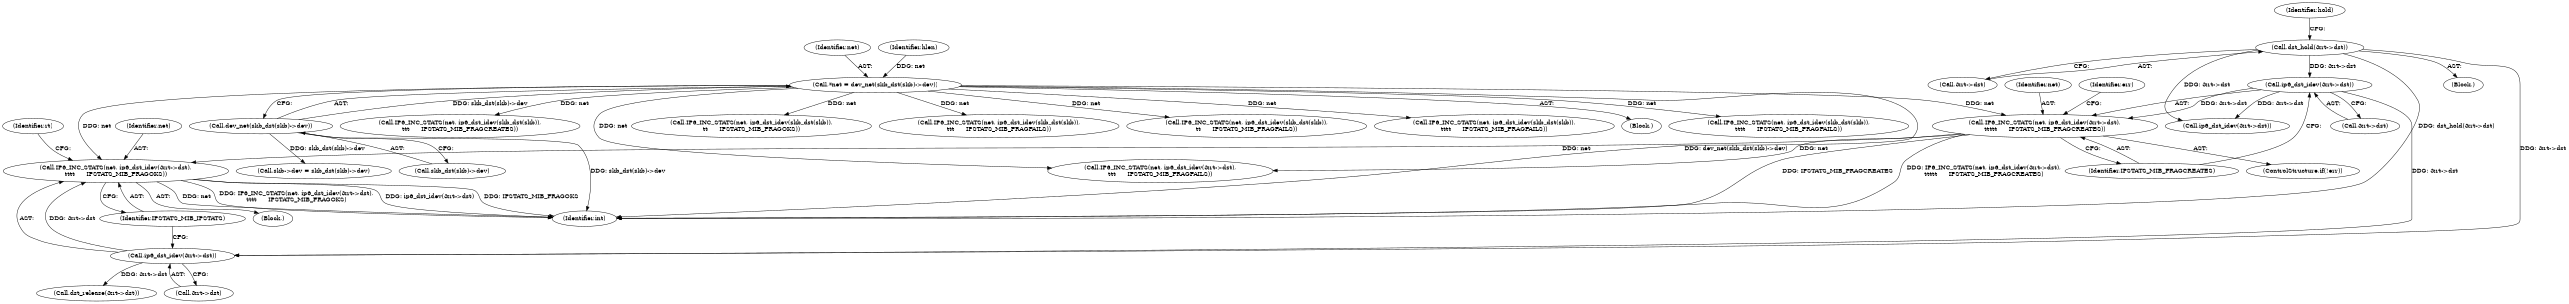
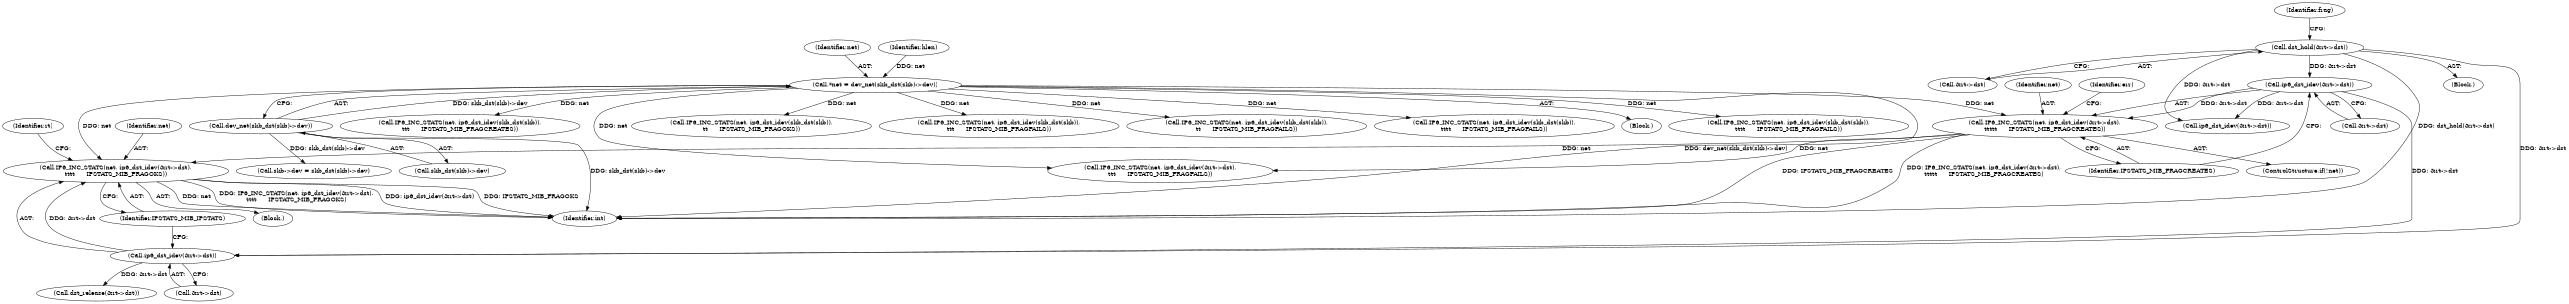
node "(Identifier,hold)": label "(Identifier,hold)" -> "(Identifier,frag)"
edge "(Call,dev_net(skb_dst(skb)->dev))" -> "(Call,skb_dst(skb)->dev)": label "CFG: " -> "AST: "
node "(ControlStructure,if(!err))": label "(ControlStructure,if(!err))" -> "(ControlStructure,if(!net))"
